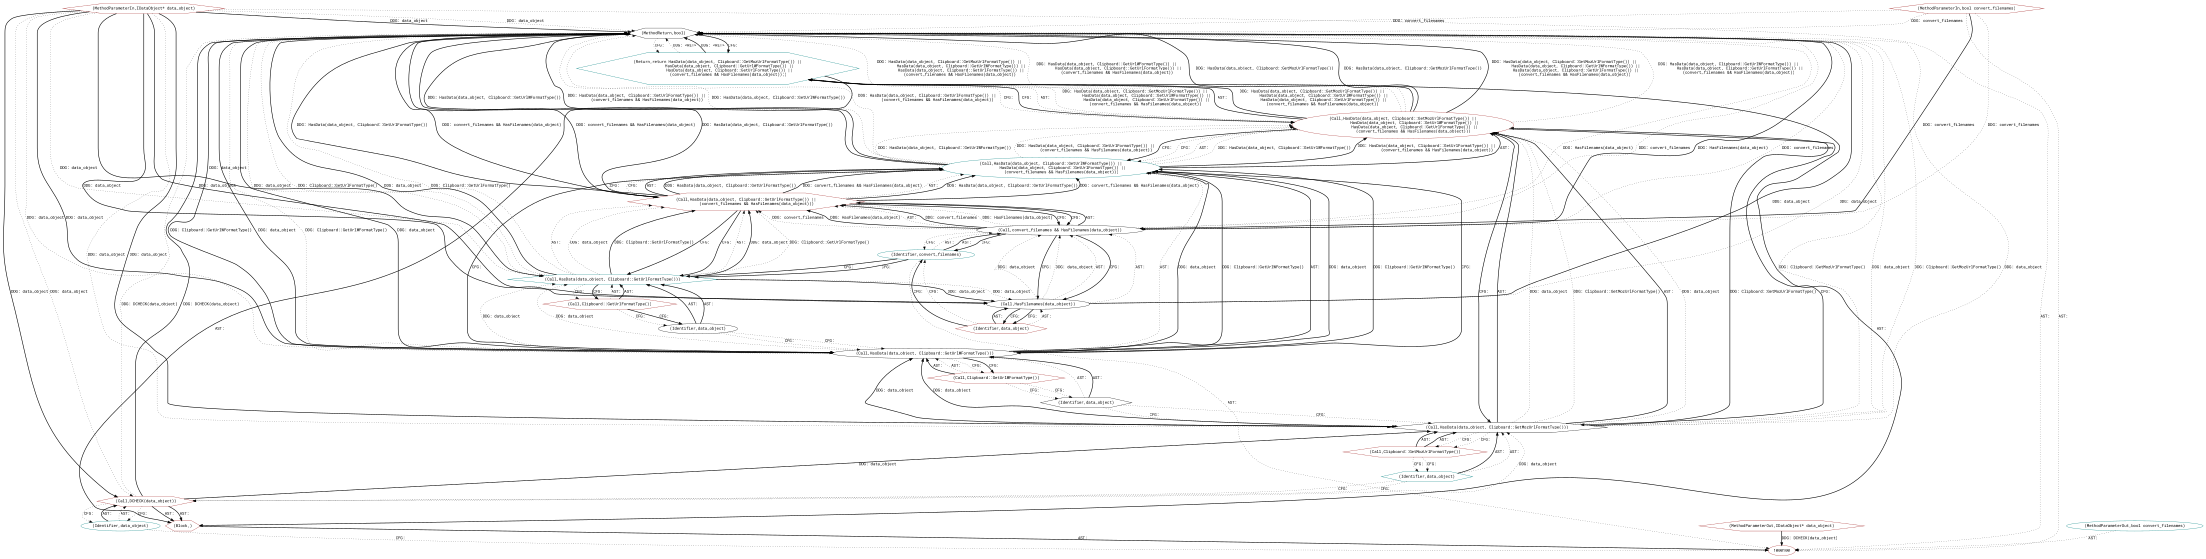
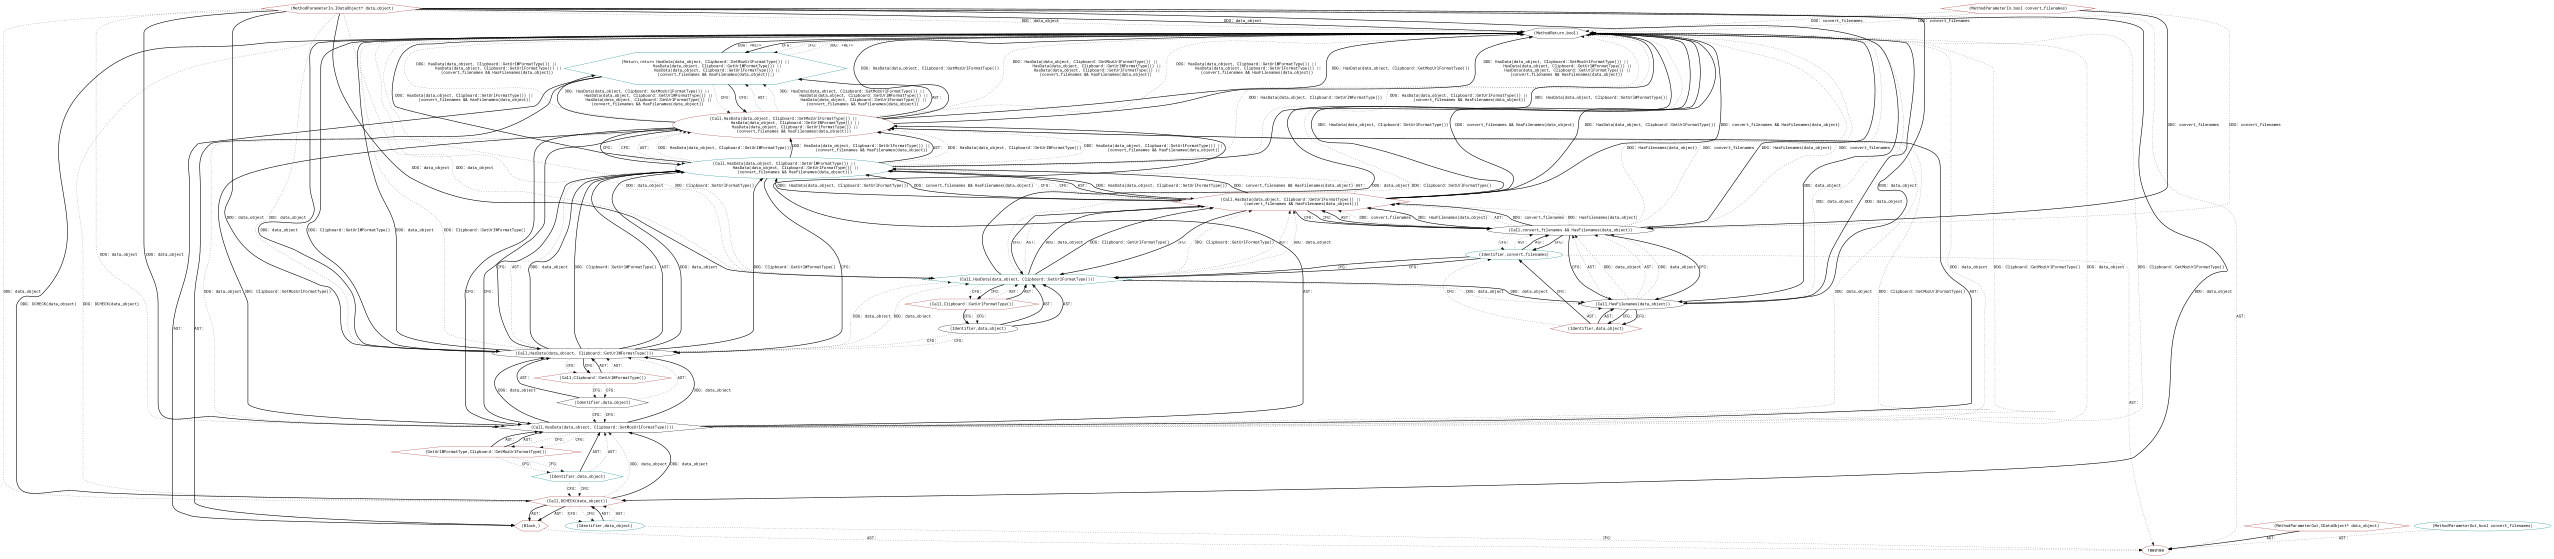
edge "(MethodParameterIn,bool convert_filenames)" -> "1000100": removed, label "AST:"
node "(Call,Clipboard::GetMozUrlFormatType())": label "(Call,Clipboard::GetMozUrlFormatType())" -> "(GetUrlWFormatType,Clipboard::GetMozUrlFormatType())"
edge "(Block,)" -> "1000100": style bold -> dotted
edge "(MethodParameterOut,IDataObject* data_object)" -> "1000100": label "DDG: DCHECK(data_object)" -> "AST: "
